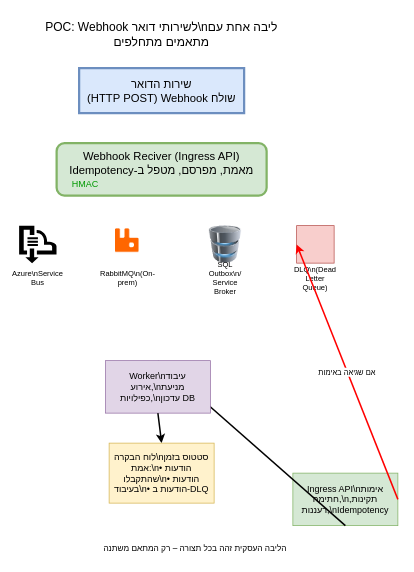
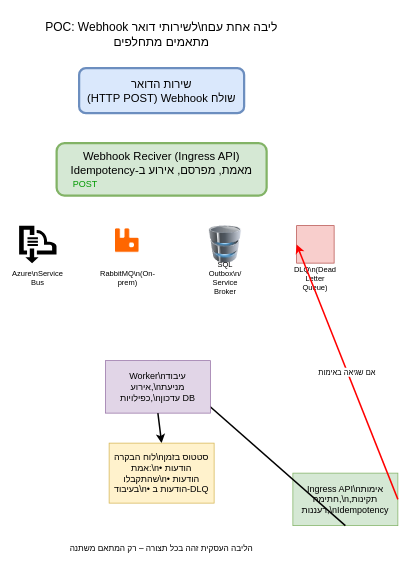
node "שירות הדואר (HTTP POST) Webhook שולח": shape rectangle -> rounded rectangle
node "Webhook Reciver (Ingress API) Idempotency-מאמת, מפרסם, מטפל ב": label "Webhook Reciver (Ingress API) Idempotency-מאמת, מפרסם, מטפל ב" -> "Webhook Reciver (Ingress API) Idempotency-מאמת, מפרסם, אירוע ב"
node "HMAC": label "HMAC" -> "POST"
node "הליבה העסקית זהה בכל תצורה – רק המתאם משתנה": moved (195, 548) -> (162, 548)
